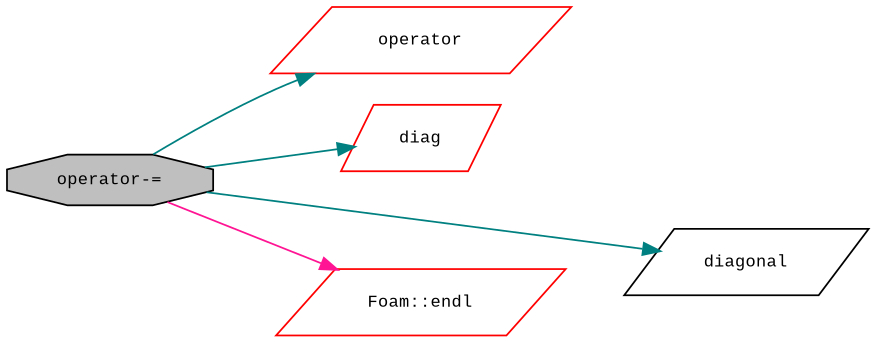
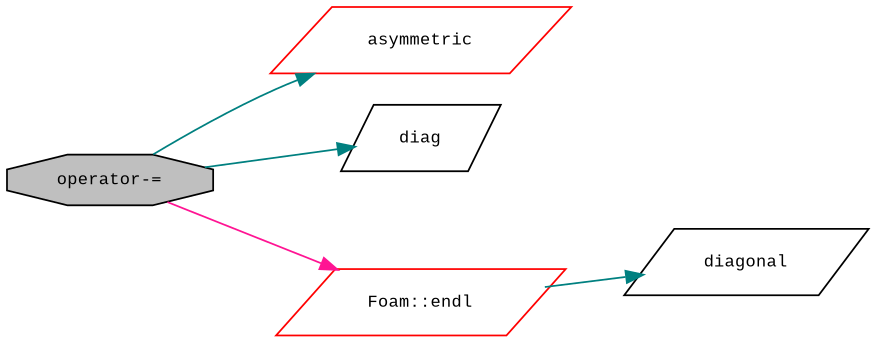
node "operator": label "operator" -> "asymmetric"
node "diag": color red -> black
edge "operator-=" -> "diagonal": now "Foam::endl" -> "diagonal"
